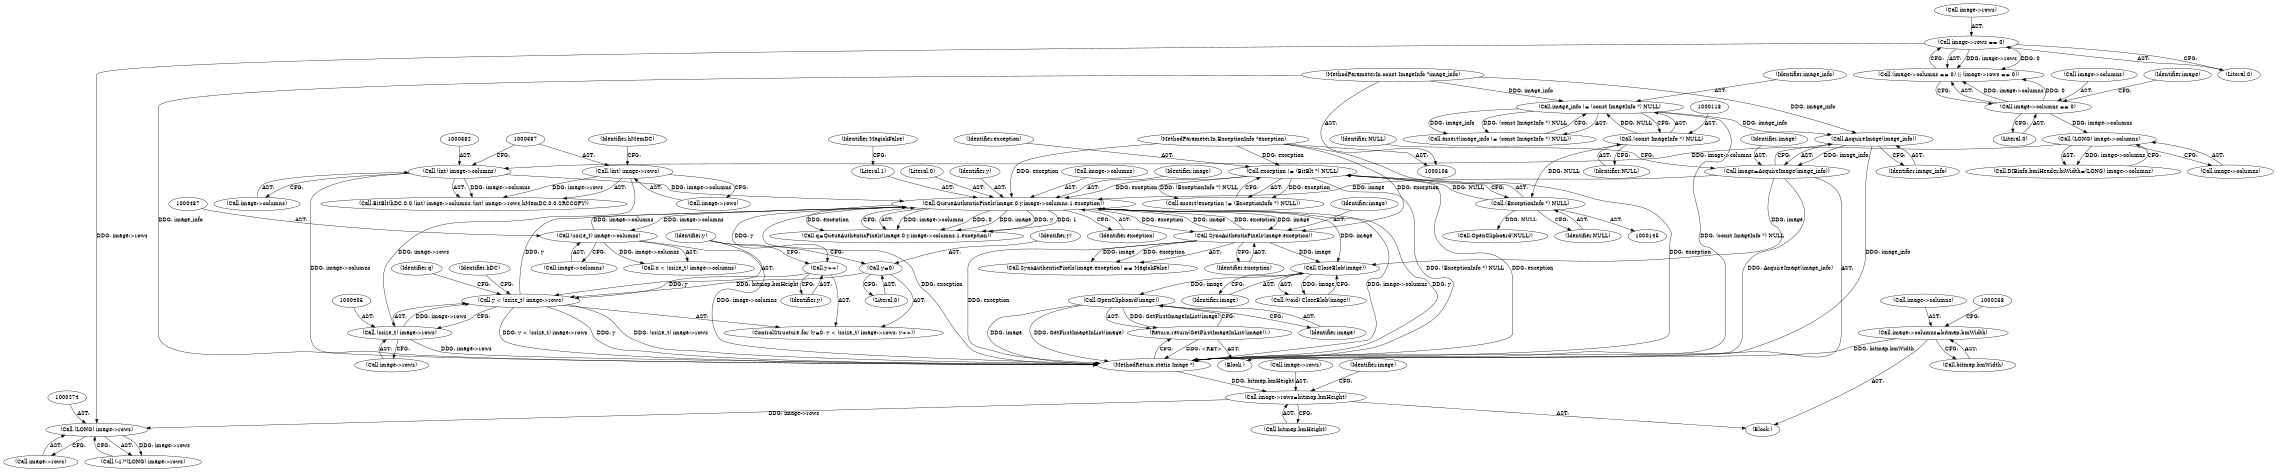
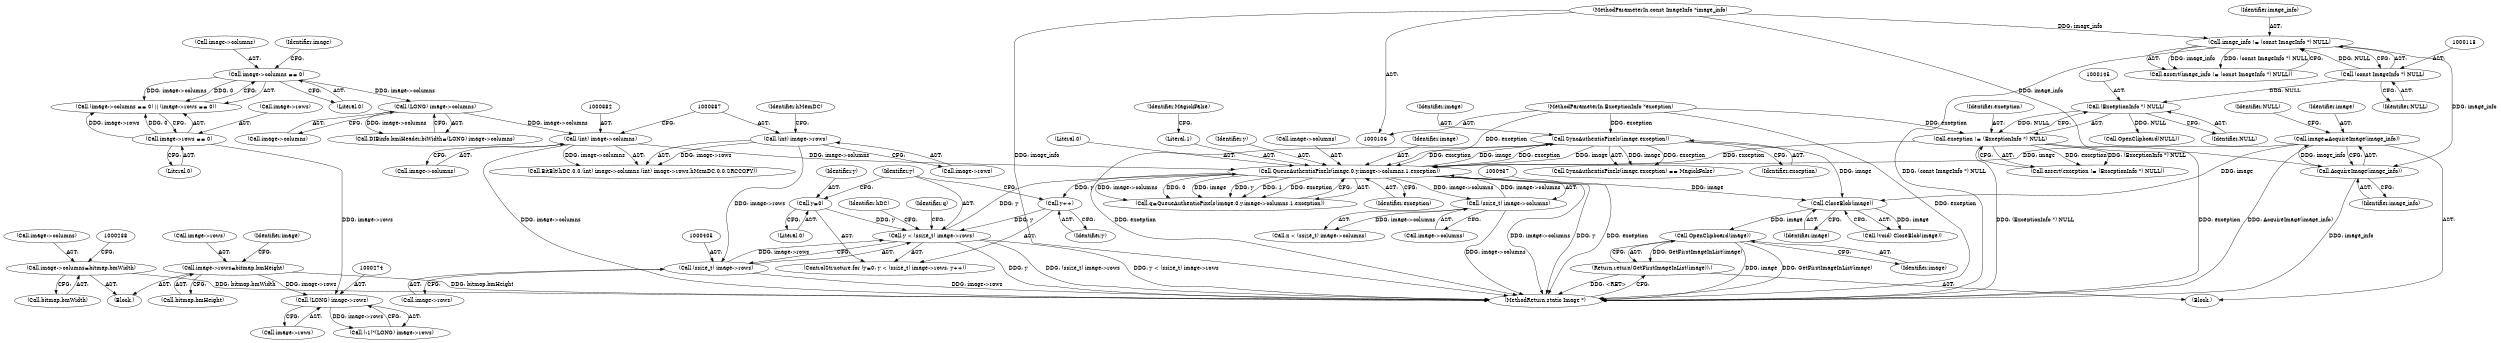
node "(Call,exception != (BitBlt *) NULL)": label "(Call,exception != (BitBlt *) NULL)" -> "(Call,exception != (ExceptionInfo *) NULL)"
edge "(Call,(ExceptionInfo *) NULL)" -> "1000145": reversed
edge "(Call,y=0)" -> "(Call,y < (ssize_t) image->rows)": label "DDG: bitmap.bmHeight" -> "DDG: y"
edge "(MethodReturn,static Image *)" -> "(Call,image->rows=bitmap.bmHeight)": reversed
